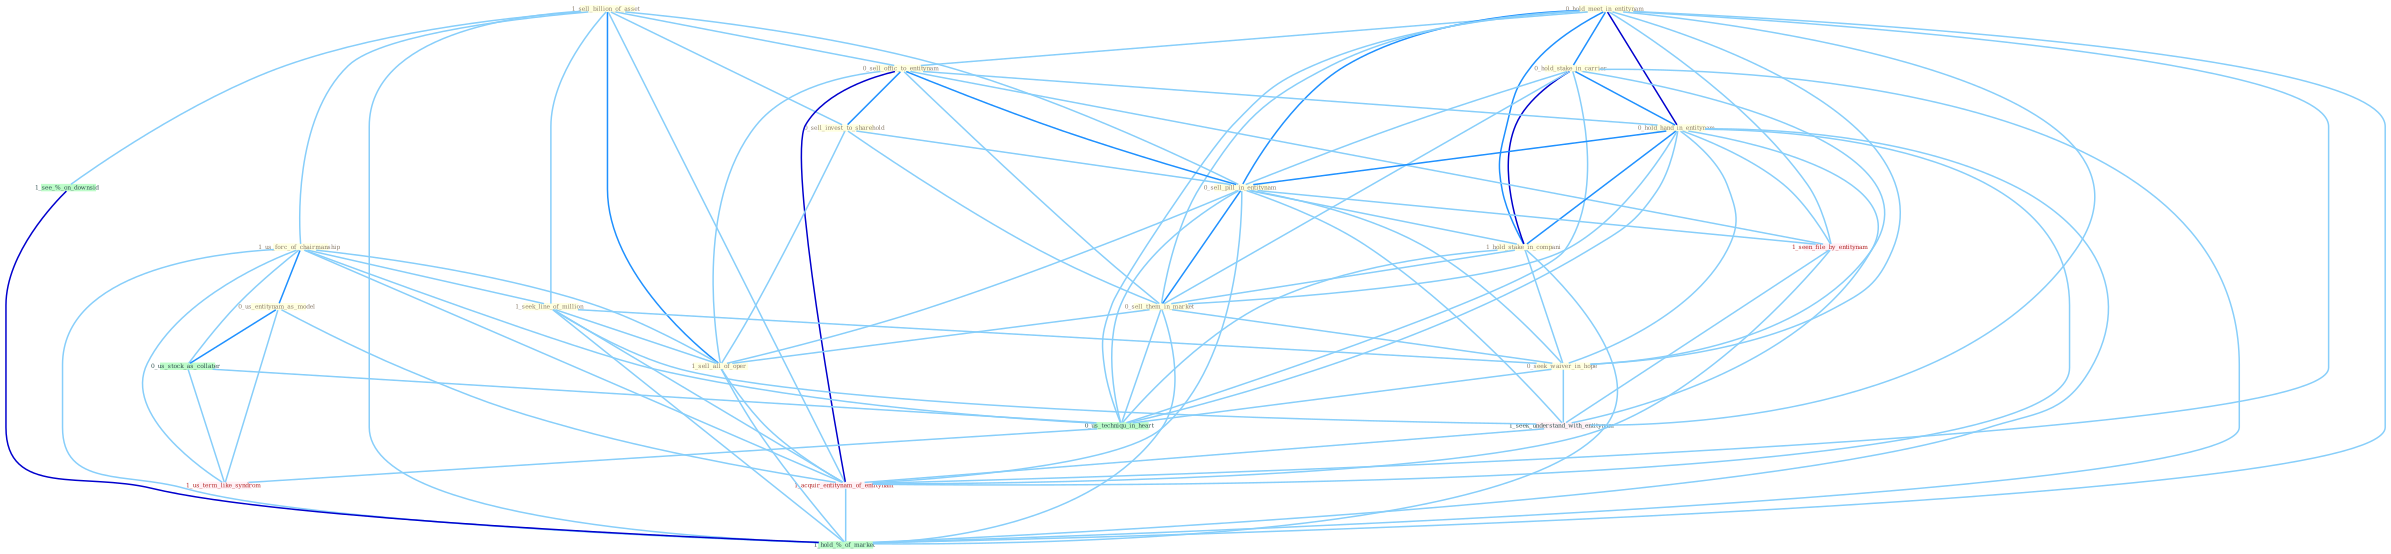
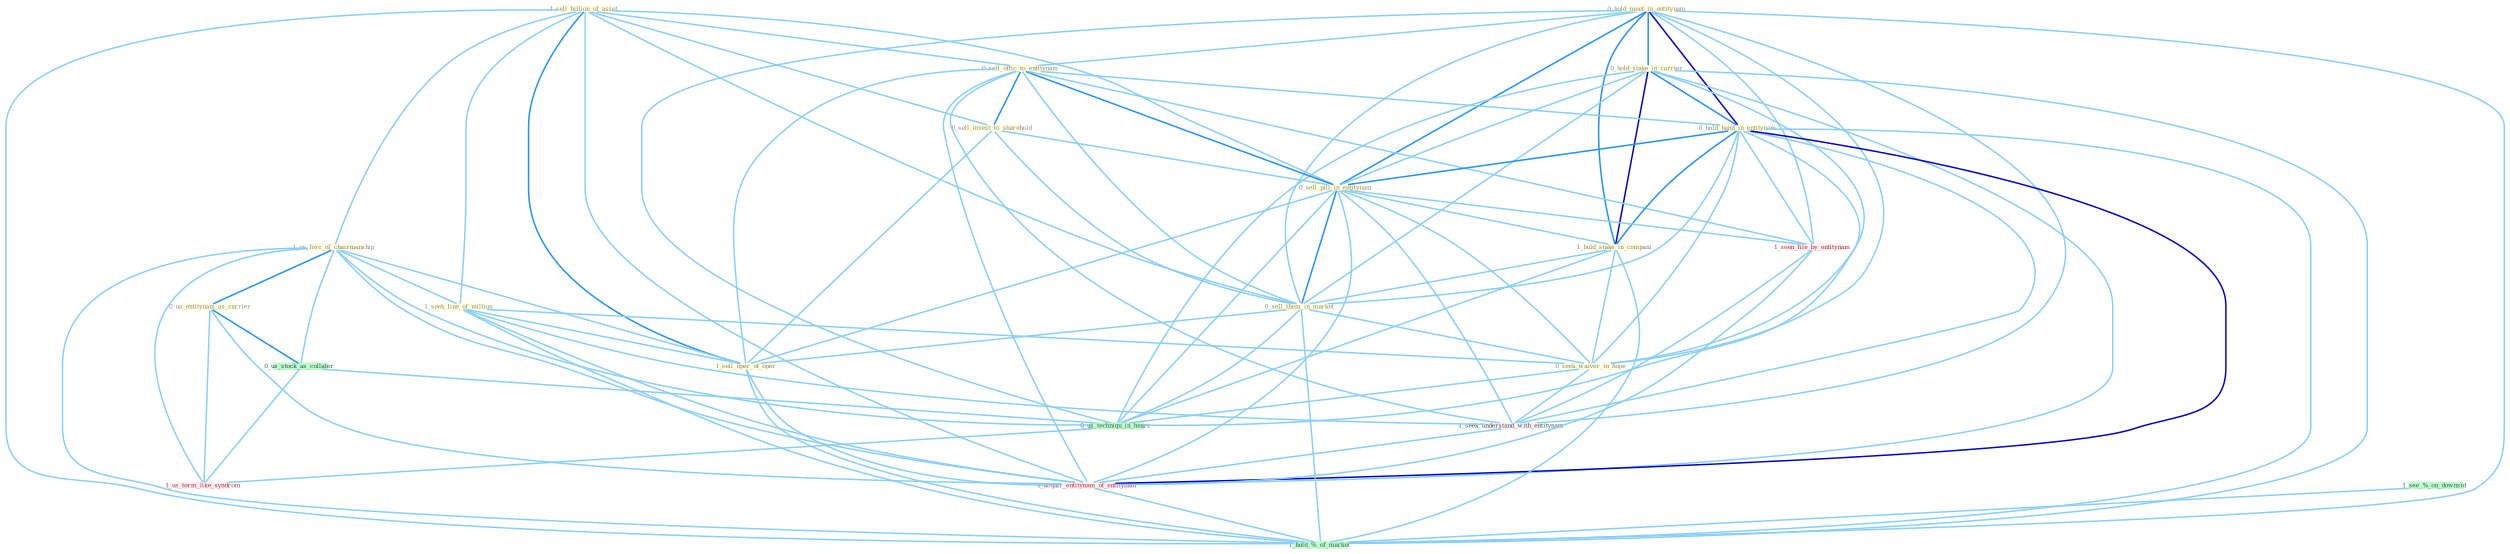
edge "1_sell_billion_of_asset" -- "1_see_%_on_downsid": now "1_sell_billion_of_asset" -- "0_sell_them_in_market"
edge "0_sell_offic_to_entitynam" -- "1_acquir_entitynam_of_entitynam": color #0000cd -> #87cefa
edge "0_sell_offic_to_entitynam" -- "1_seek_understand_with_entitynam": added
node "0_us_entitynam_as_model": label "0_us_entitynam_as_model" -> "0_us_entitynam_as_carrier"
node "1_sell_all_of_oper": label "1_sell_all_of_oper" -> "1_sell_oper_of_oper"
edge "0_hold_meet_in_entitynam" -- "1_acquir_entitynam_of_entitynam": now "0_hold_stake_in_carrier" -- "1_acquir_entitynam_of_entitynam"
edge "0_hold_hand_in_entitynam" -- "1_acquir_entitynam_of_entitynam": color #87cefa -> #0000cd
edge "1_see_%_on_downsid" -- "1_hold_%_of_market": color #0000cd -> #87cefa
